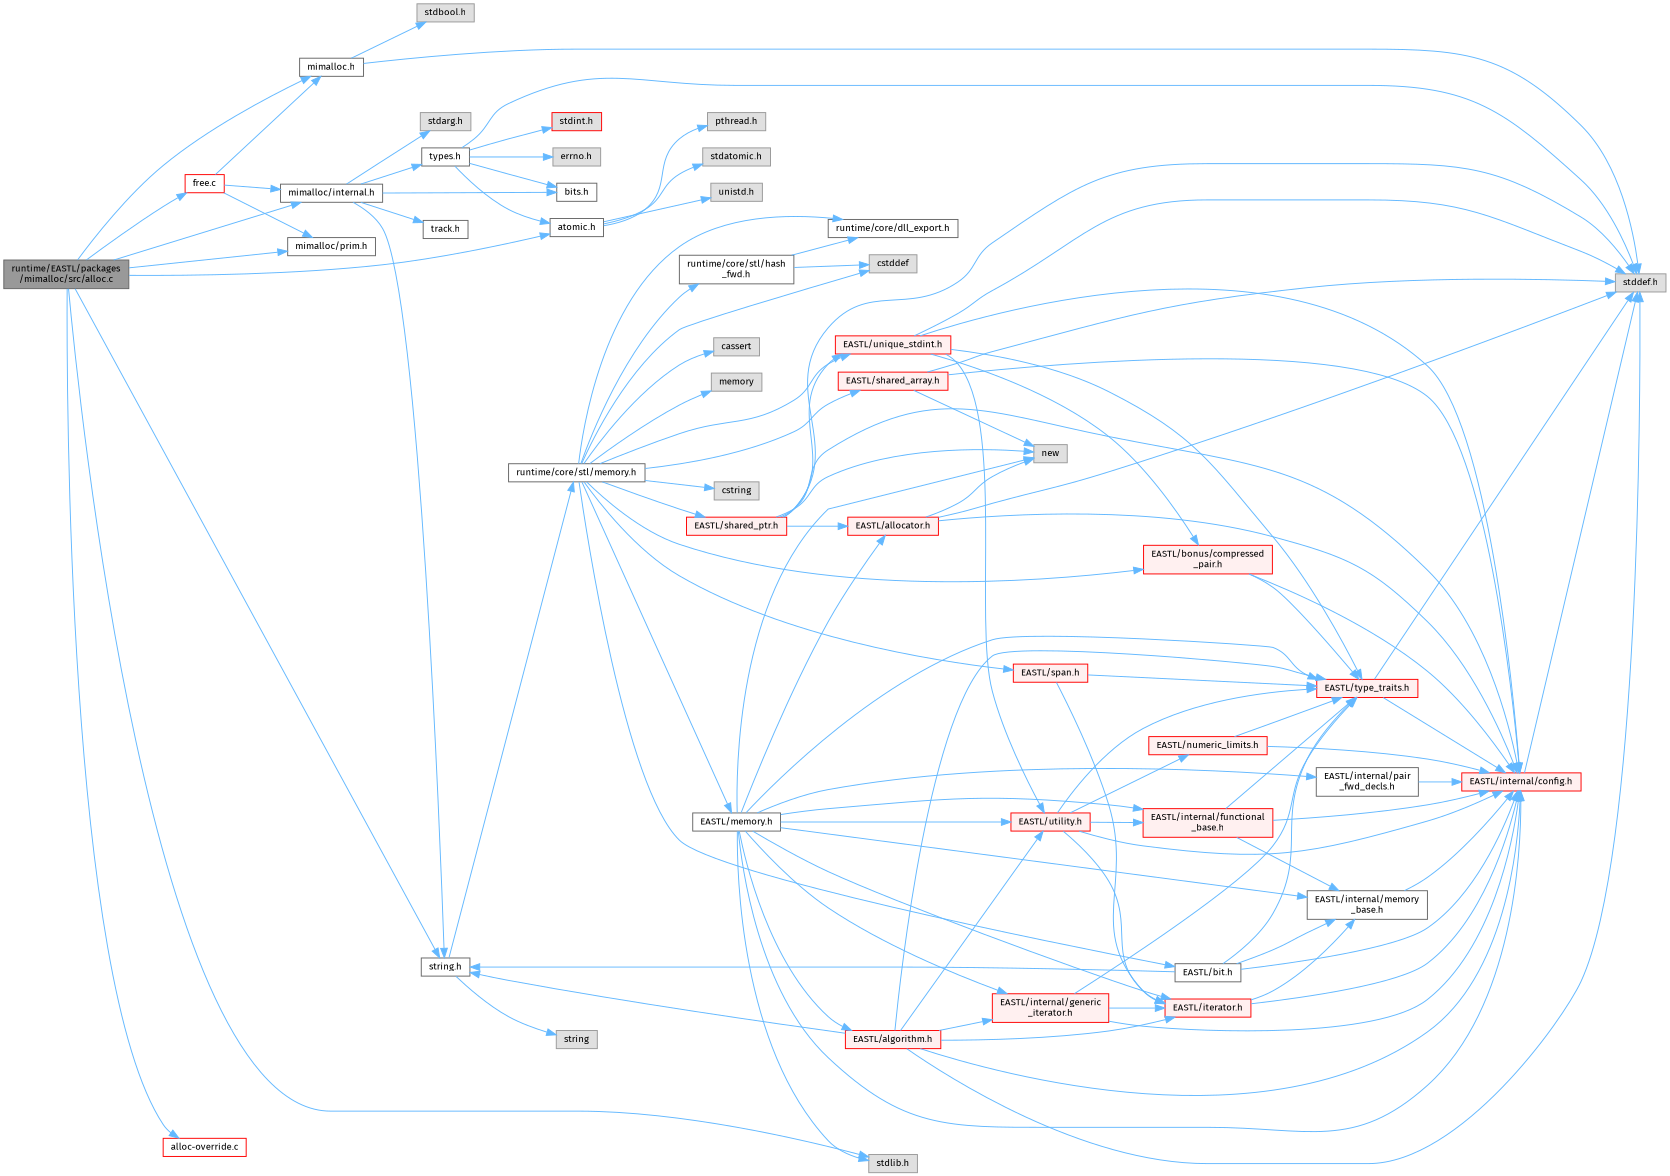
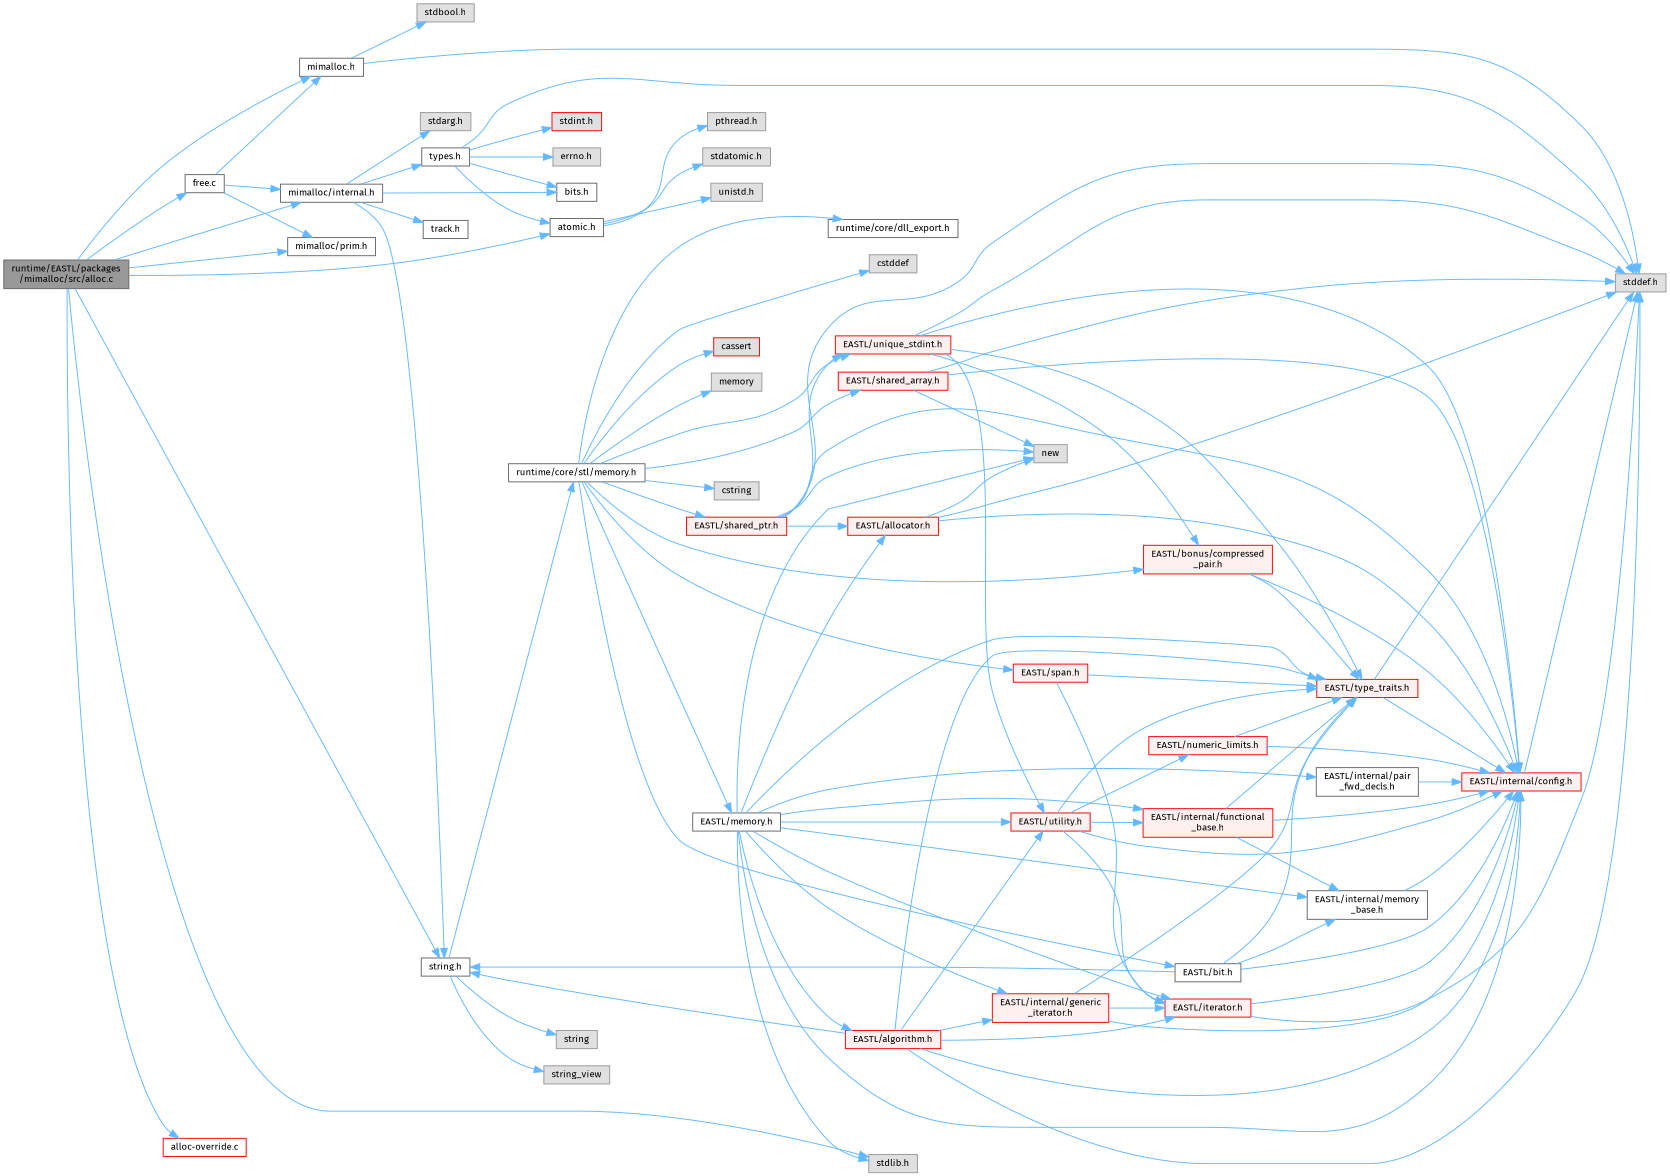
node "free.c": color red -> grey40
node "runtime/core/stl/hash _fwd.h": removed
node "cassert": color grey60 -> red
edge "EASTL/iterator.h" -> "EASTL/internal/memory _base.h": now "EASTL/iterator.h" -> "stddef.h"
node "string_view": added
